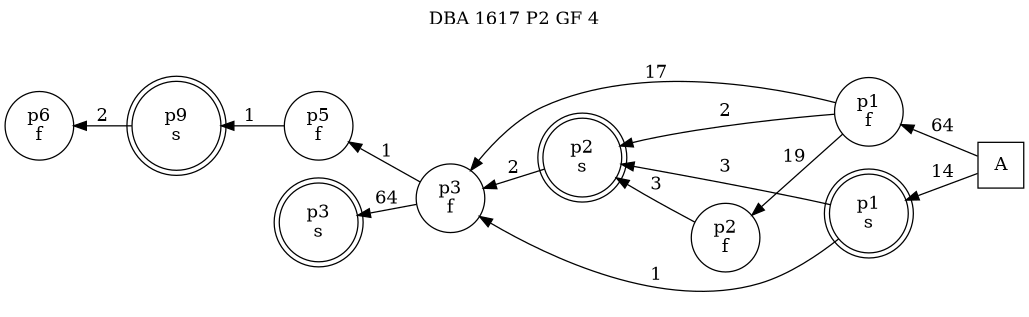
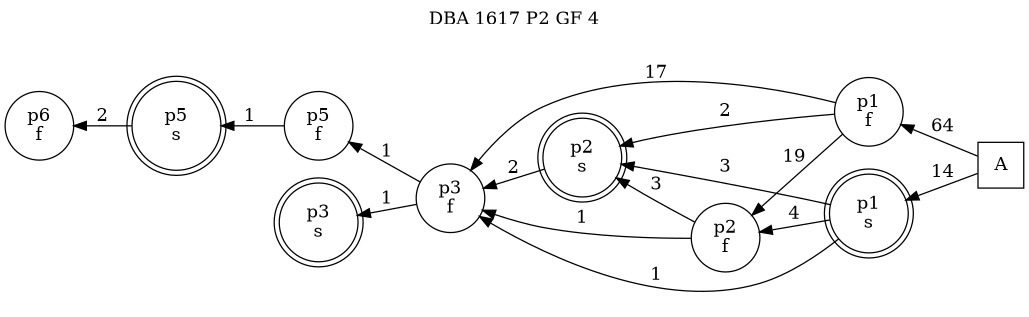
node "p9 s": label "p9 s" -> "p5 s"
edge "p3 f" -> "p3 s": label "64" -> "1"
edge "p1 s" -> "p2 f": added, label "4"
edge "p2 f" -> "p3 f": added, label "1"
